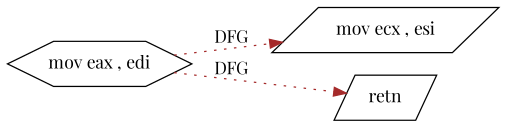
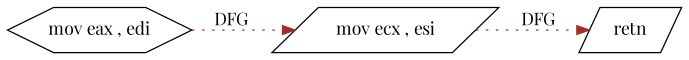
edge "mov eax , edi" -> "retn": now "mov ecx , esi" -> "retn"
